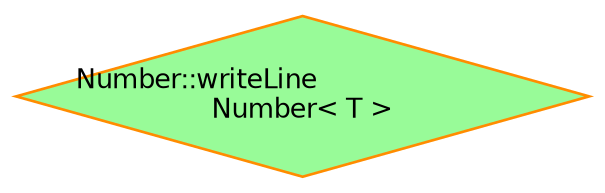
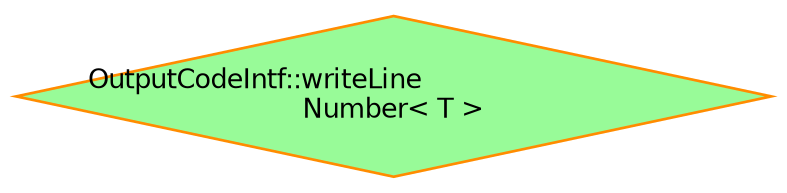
node "Number::writeLine Number< T >": label "Number::writeLine Number< T >" -> "OutputCodeIntf::writeLine Number< T >"
